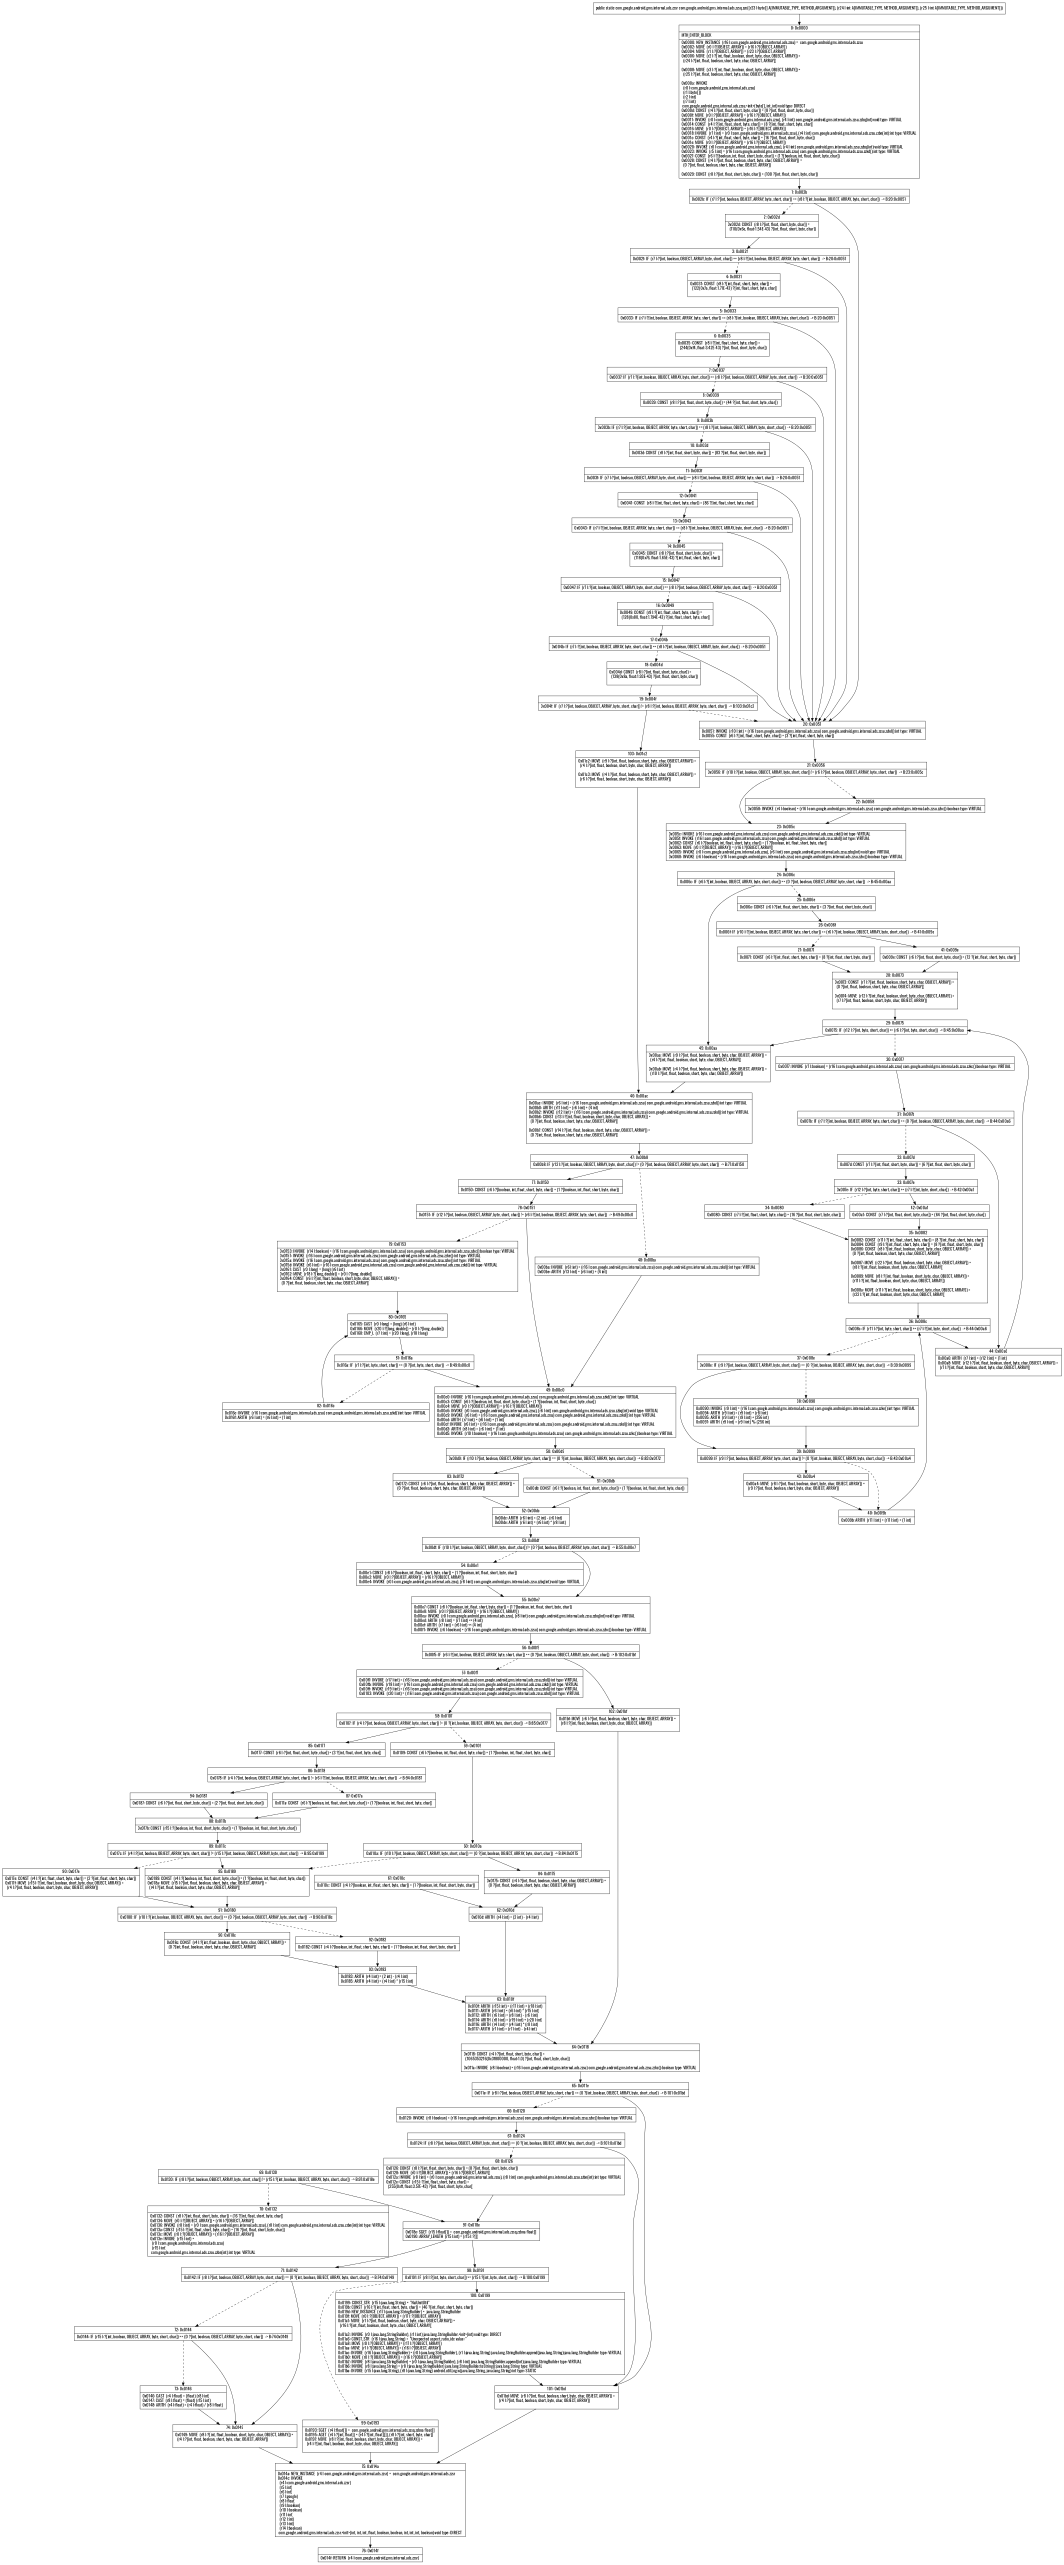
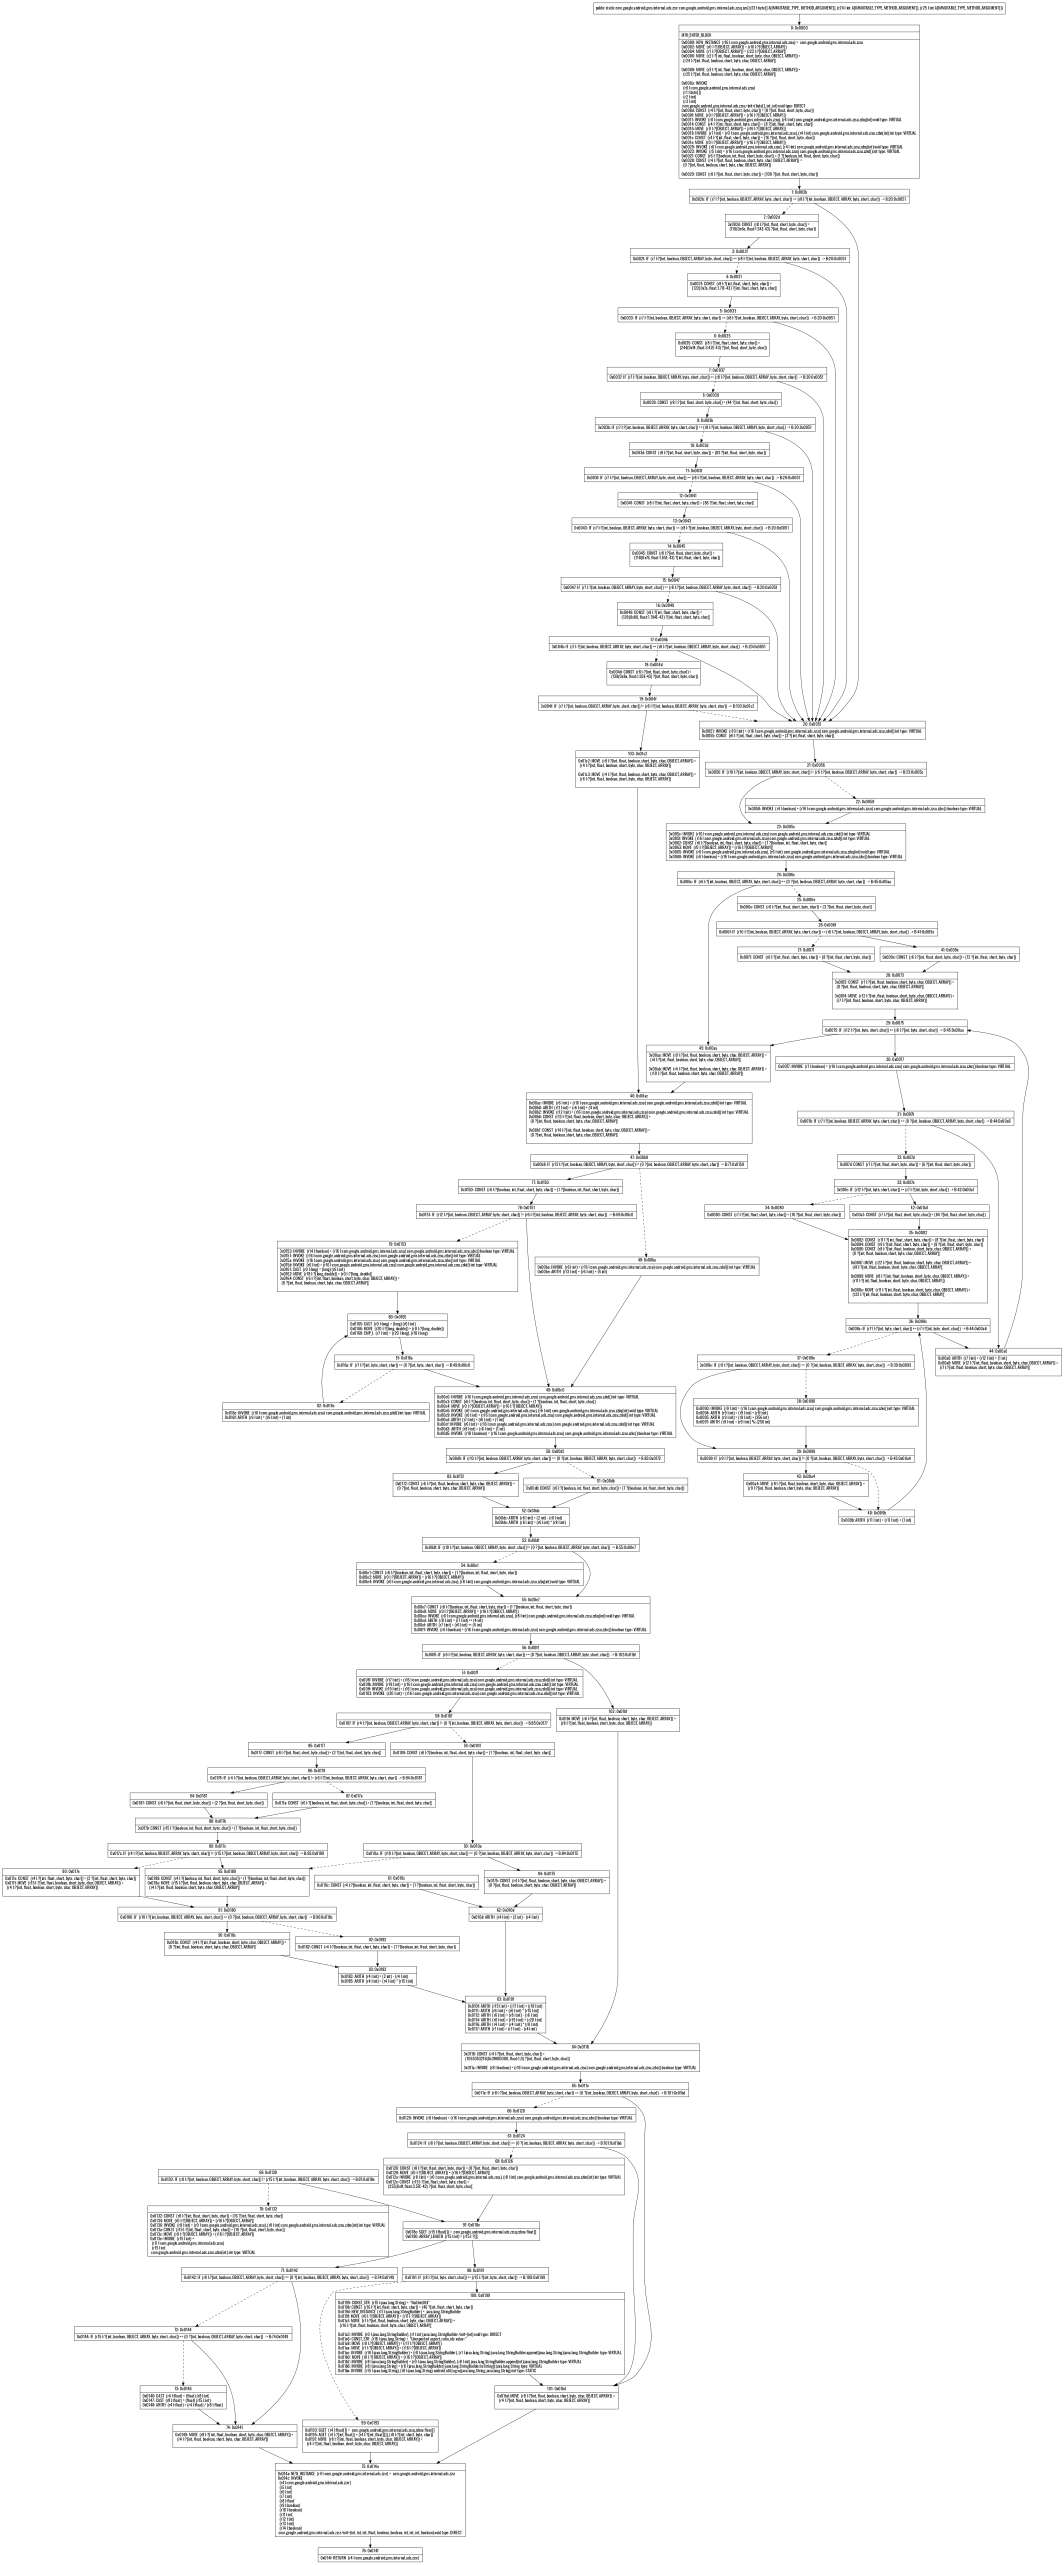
node "0: 0x0000": text "(r7 I:int)" -> "(r3 I:int)"
edge "29: 0x0075" -> "30: 0x0077": style dashed -> solid
node "75: 0x014a": text "(r7 I:google)" -> "(r7 I:int)"
